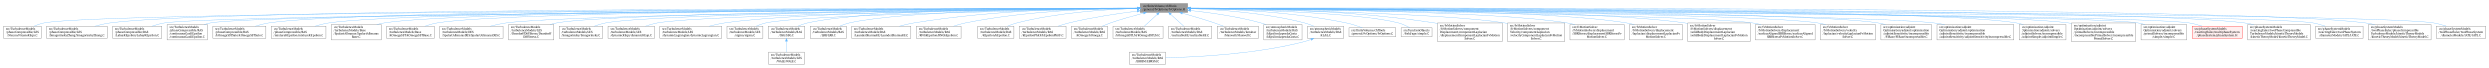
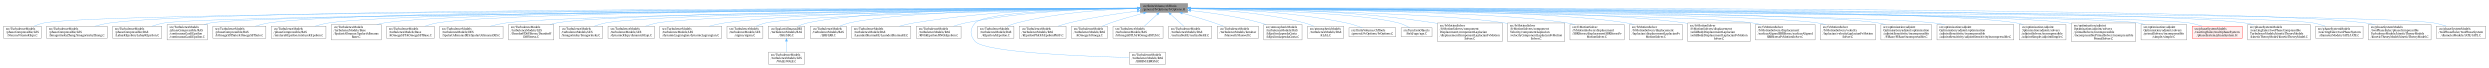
node "src/TurbulenceModels /turbulenceModels/RAS /SSG/SSG.C": label "src/TurbulenceModels /turbulenceModels/RAS /SSG/SSG.C" -> "src/SpalartAllmarasDES /turbulenceModels/RAS /SSG/SSG.C"
node "src/functionObjects /field/age/simple.C": label "src/functionObjects /field/age/simple.C" -> "src/functionObjects /field/age/age.C"
edge "src/TurbulenceModels /turbulenceModels/RAS /EBRSM/EBRSM.C" -> "src/atmosphericModels /turbulenceModels/RAS /kL/kL.C": now "src/TurbulenceModels /turbulenceModels/RAS /EBRSM/EBRSM.C" -> "src/finiteVolume/cfdTools /general/fvOptions/fvOptions.H"
